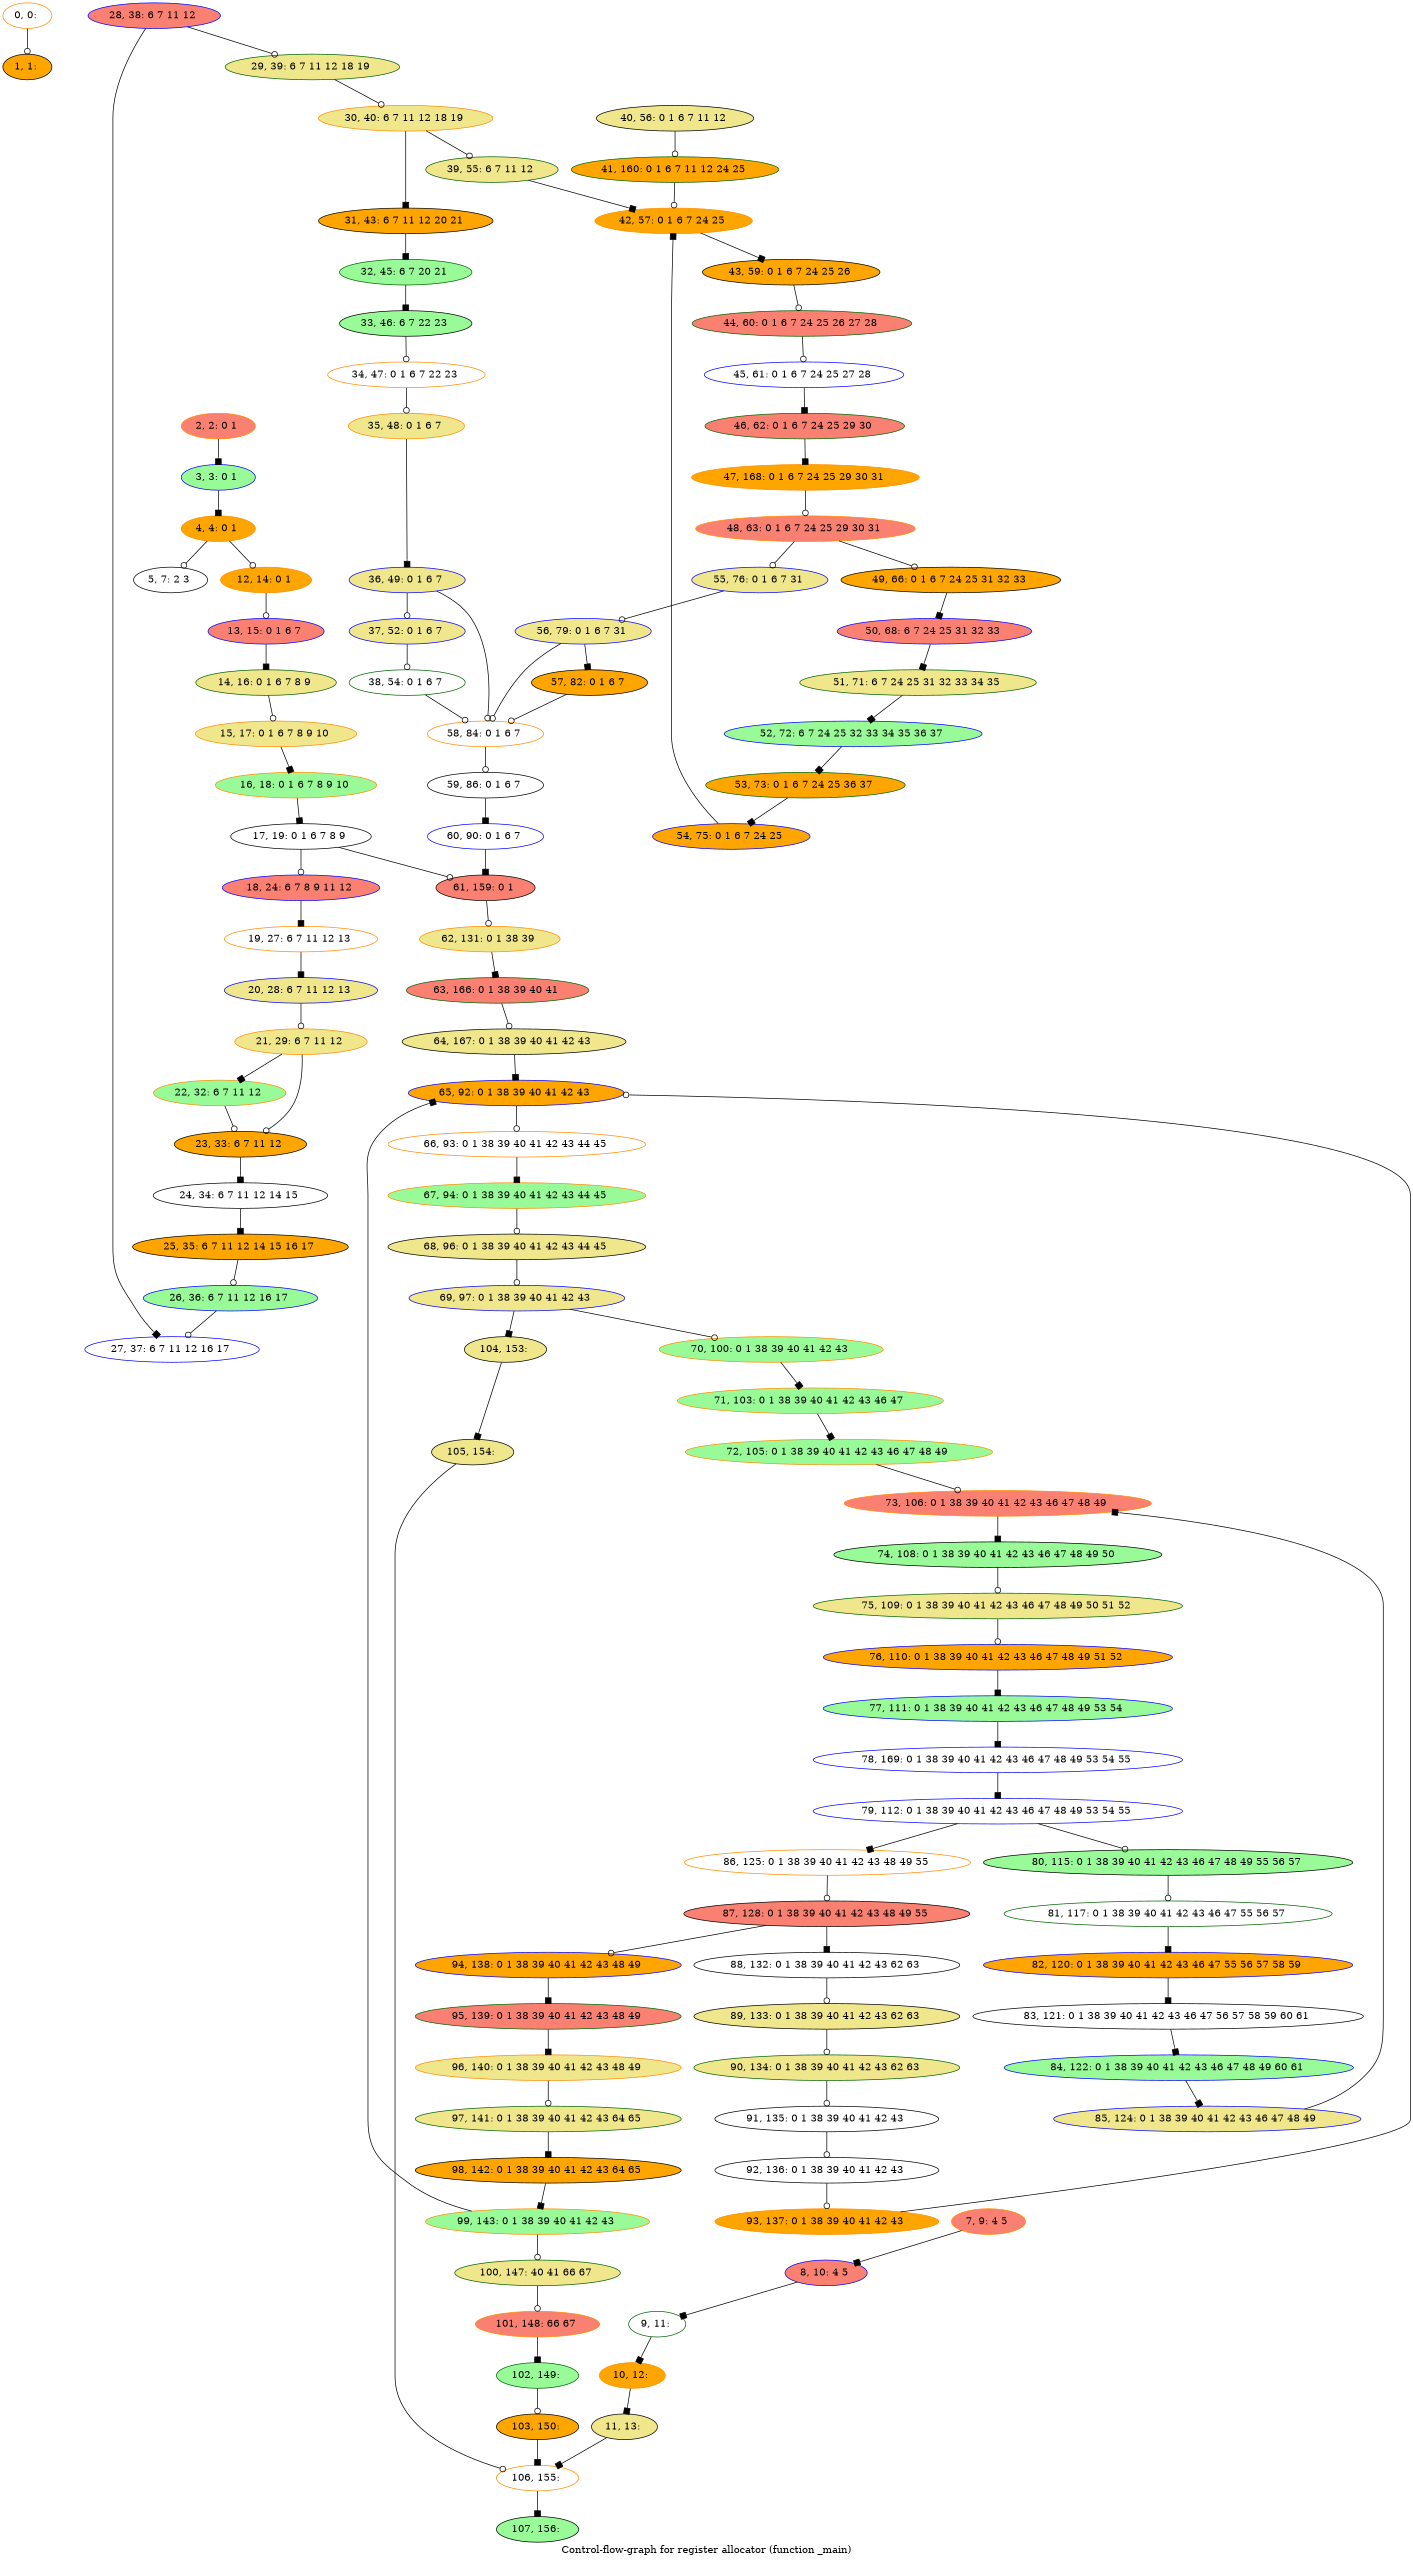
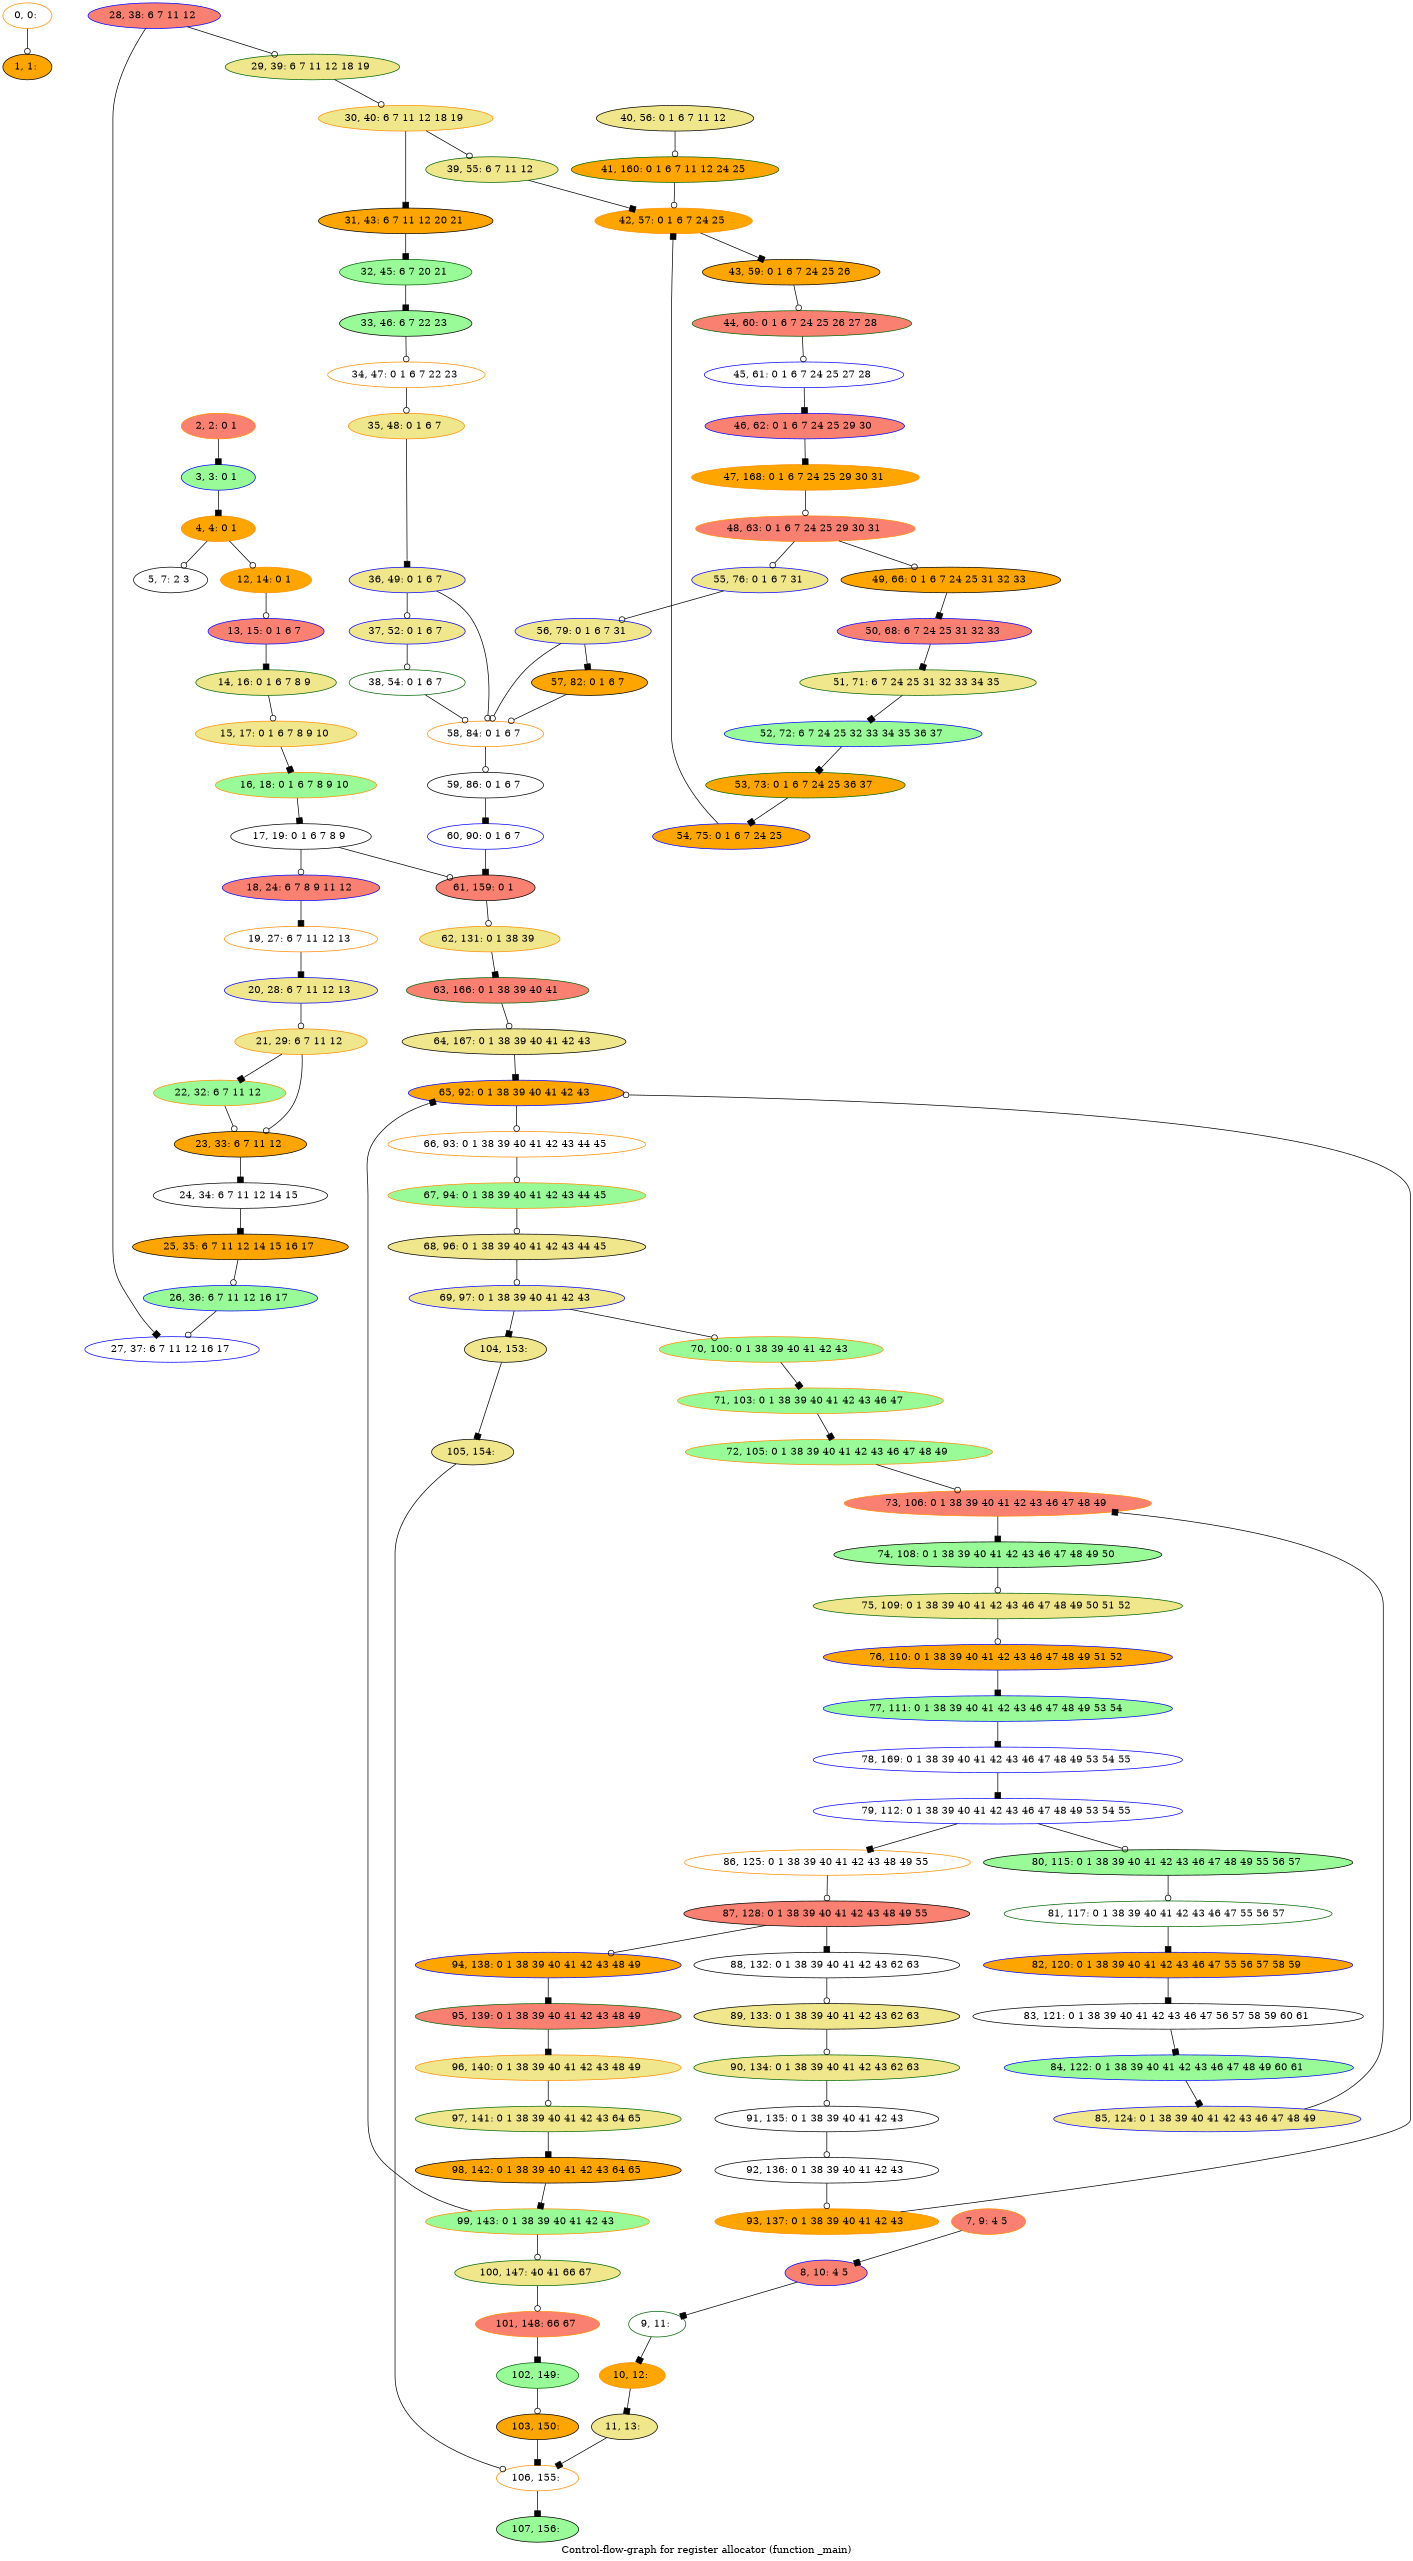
node "46, 62: 0 1 6 7 24 25 29 30": color darkgreen -> blue
edge "66, 93: 0 1 38 39 40 41 42 43 44 45" -> "67, 94: 0 1 38 39 40 41 42 43 44 45": arrowhead box -> odot
